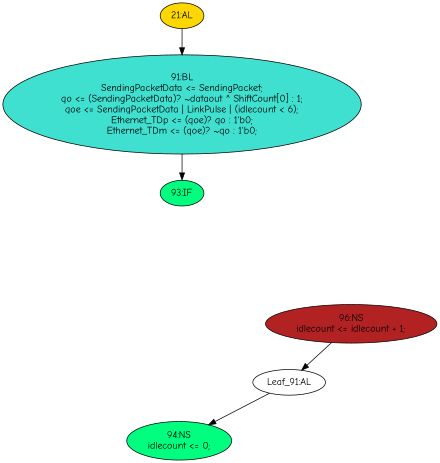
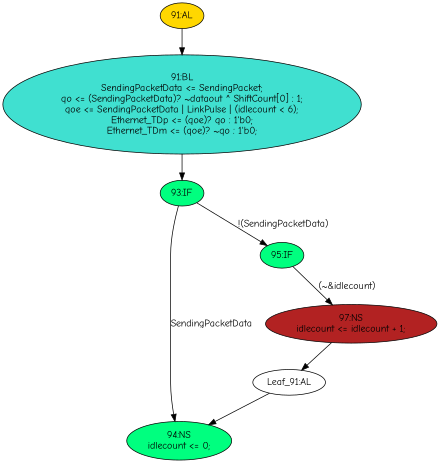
node "21:AL": label "21:AL" -> "91:AL"
node "95:IF": added
edge "93:IF" -> "94:NS idlecount <= 0;": added, label "SendingPacketData"
node "96:NS idlecount <= idlecount + 1;": label "96:NS idlecount <= idlecount + 1;" -> "97:NS idlecount <= idlecount + 1;"
